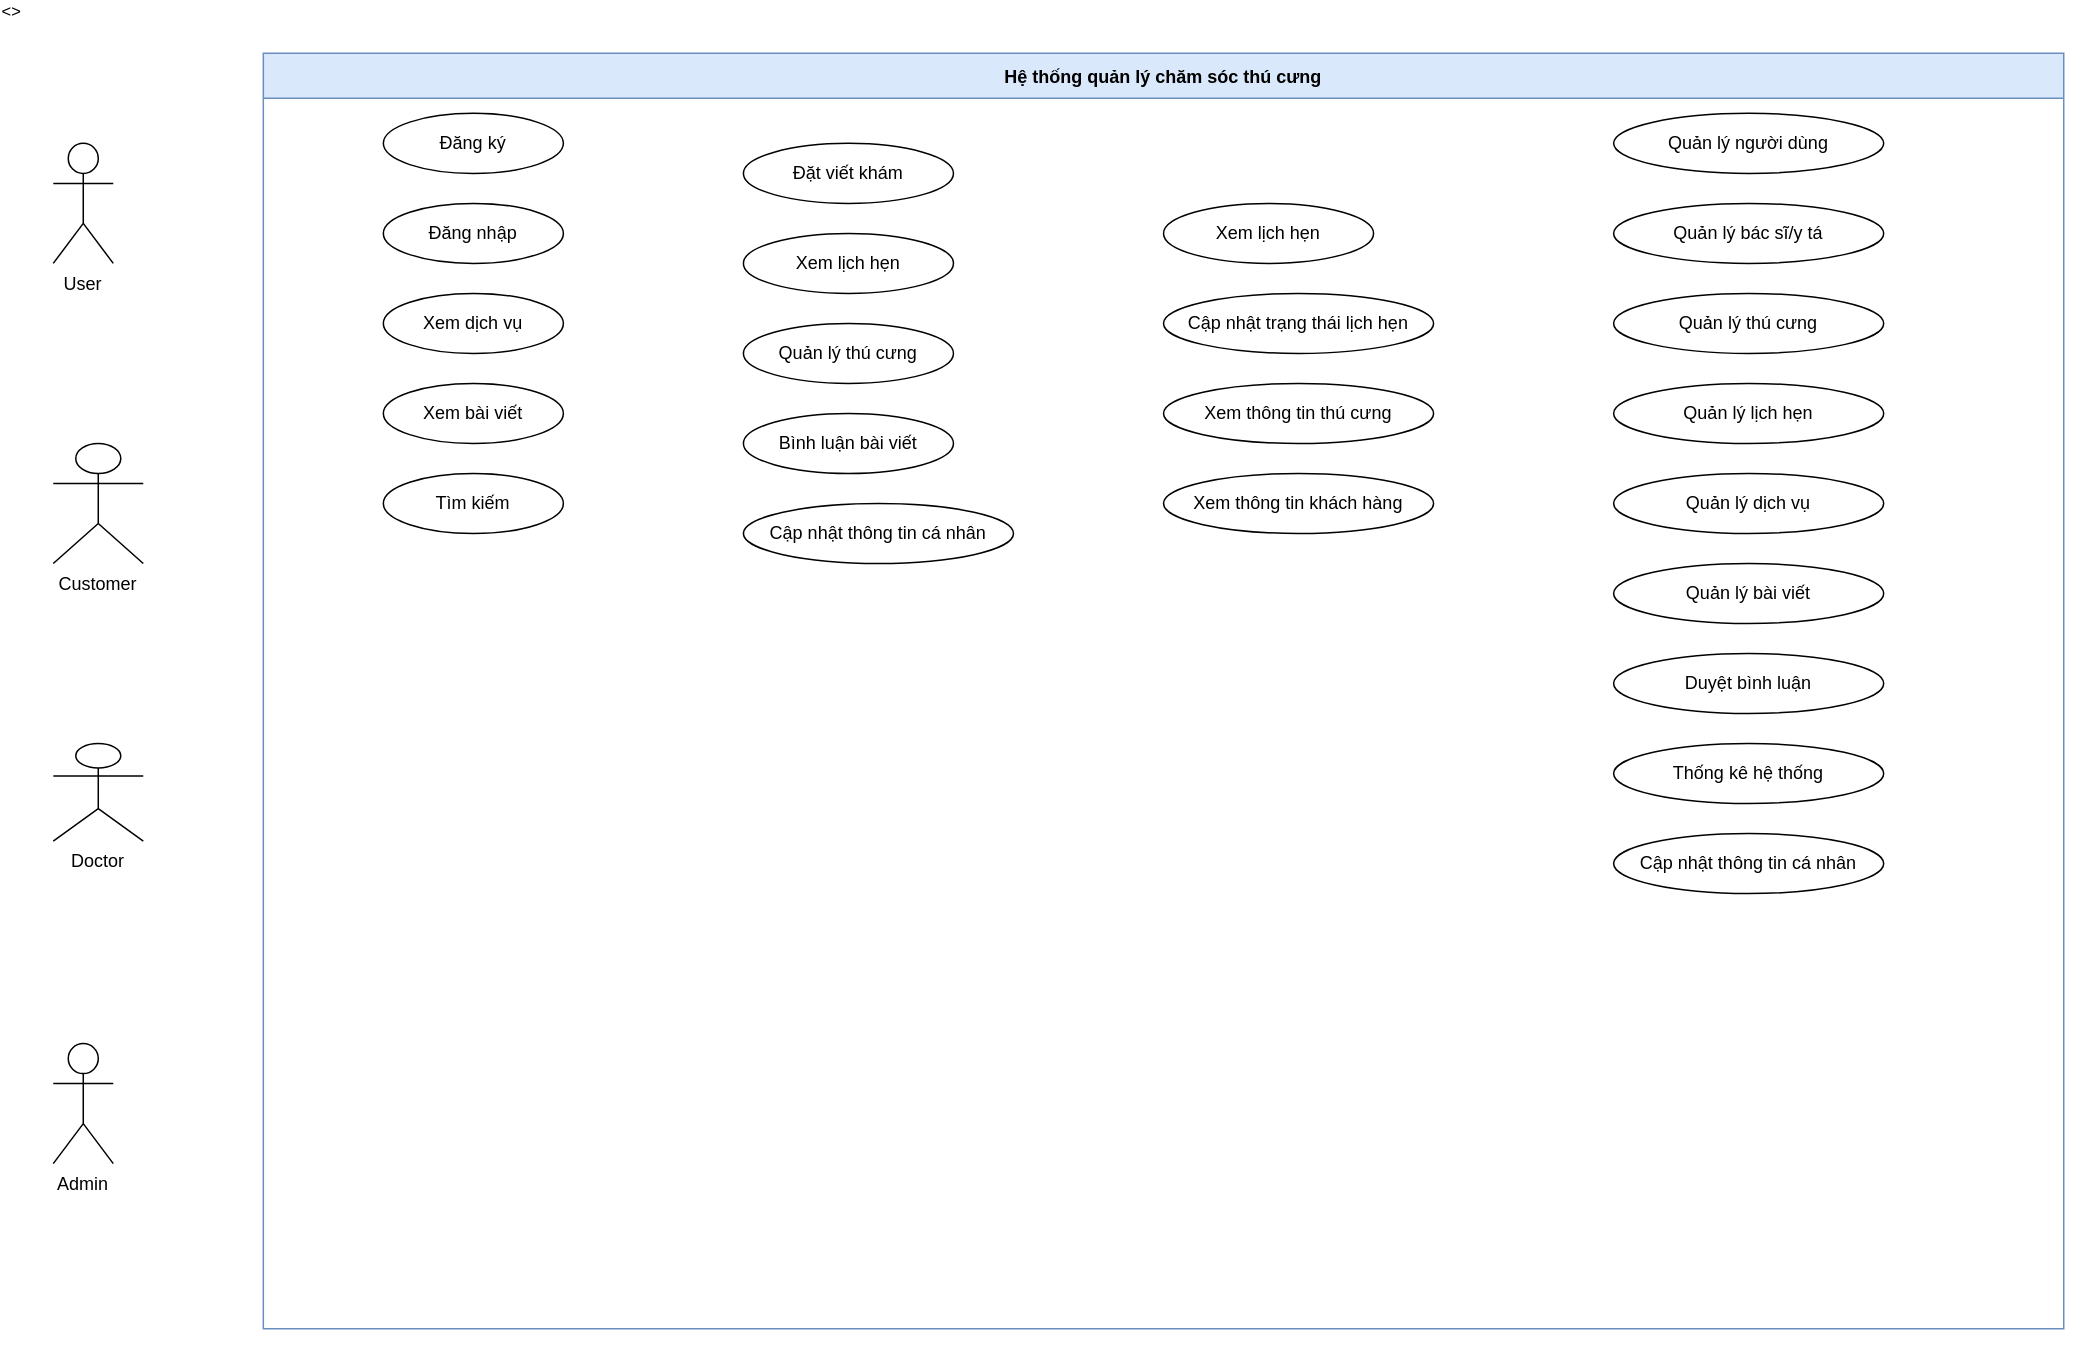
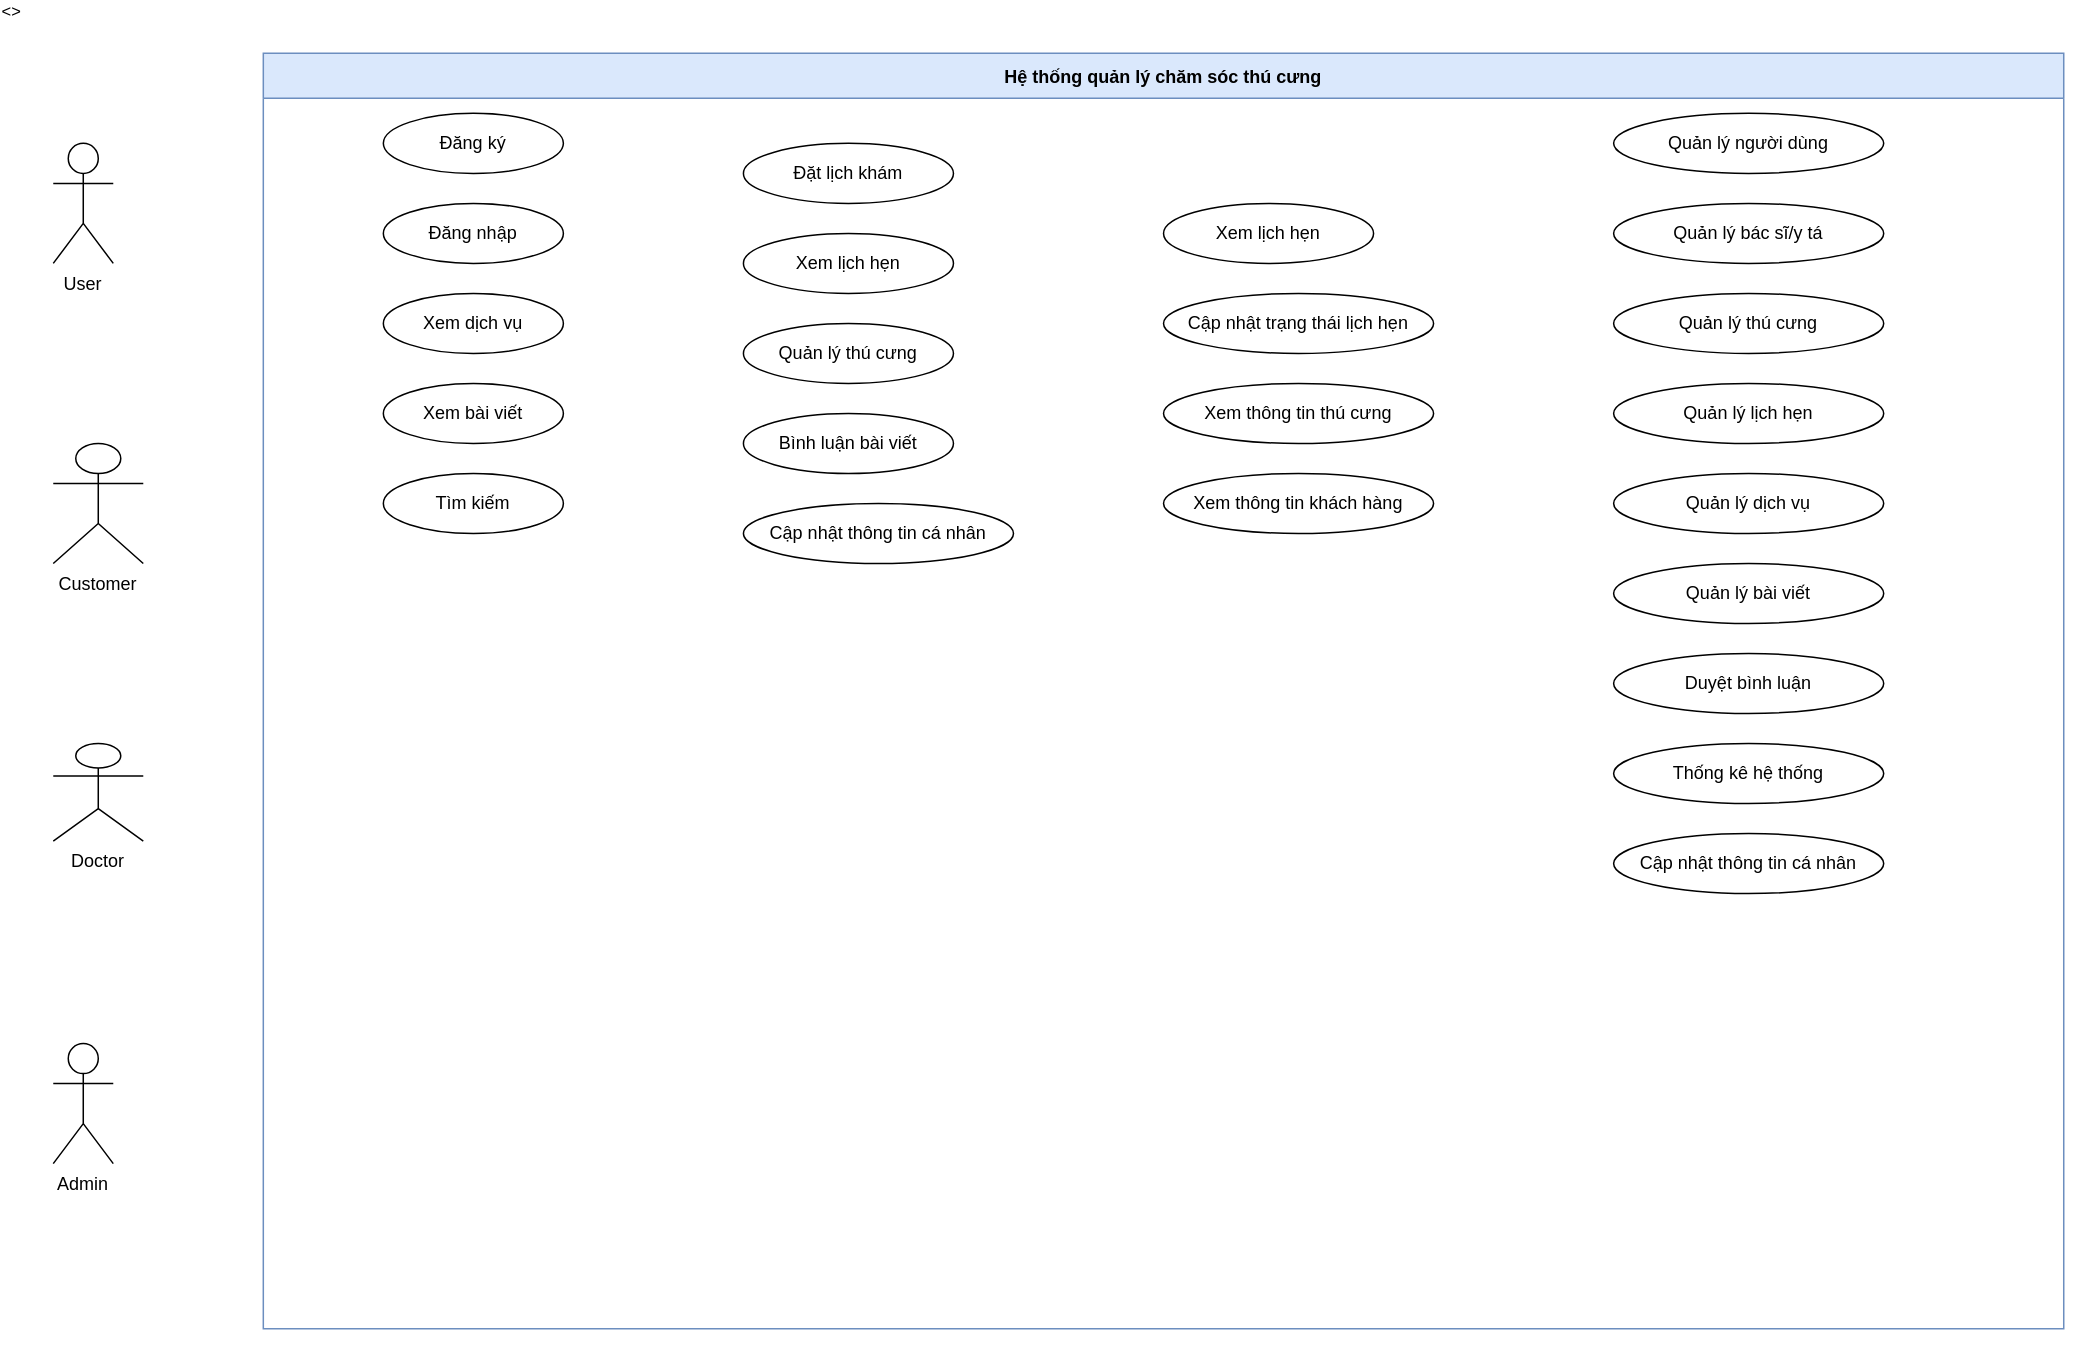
node "Đặt viết khám": label "Đặt viết khám" -> "Đặt lịch khám"
